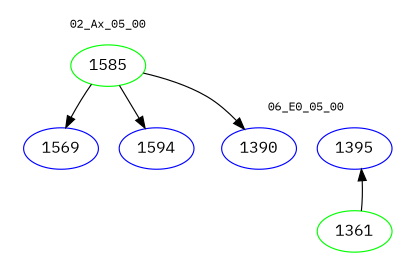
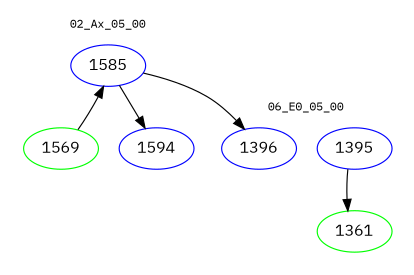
node "1585": color green -> blue
edge "1585" -> "1569": reversed
node "1569": color blue -> green
node "1390": label "1390" -> "1396"
edge "1361" -> "1395": reversed
